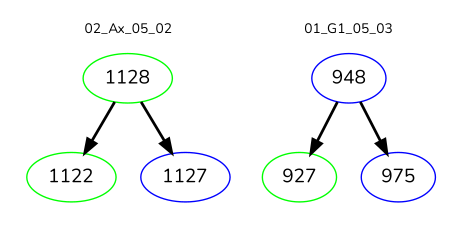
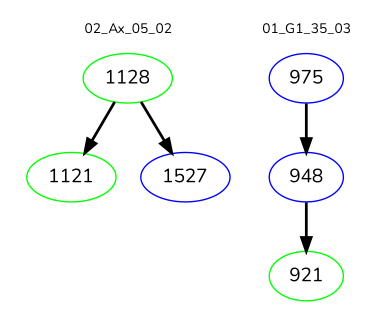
cluster "01_G1_05_03": label "01_G1_05_03" -> "01_G1_35_03"
edge "948" -> "975": reversed
node "1122": label "1122" -> "1121"
node "1127": label "1127" -> "1527"
node "927": label "927" -> "921"
